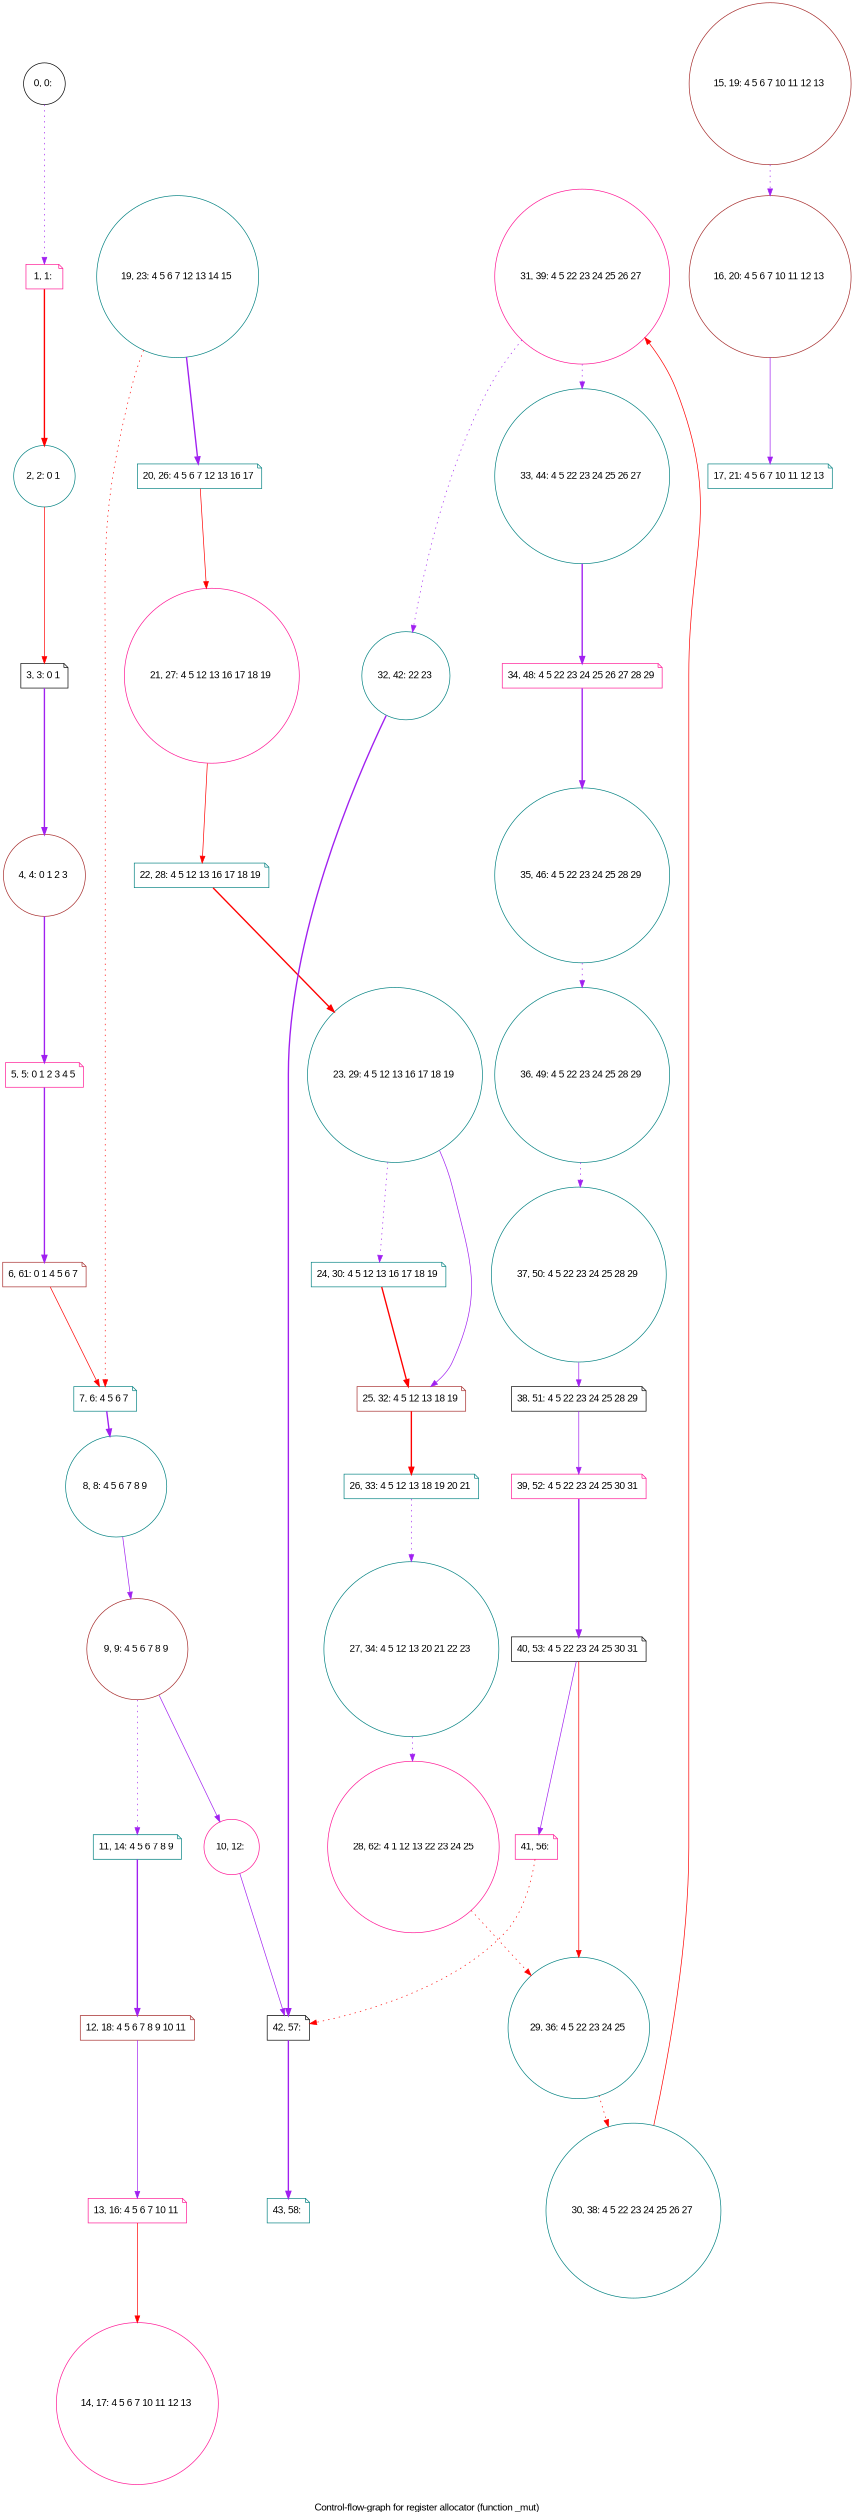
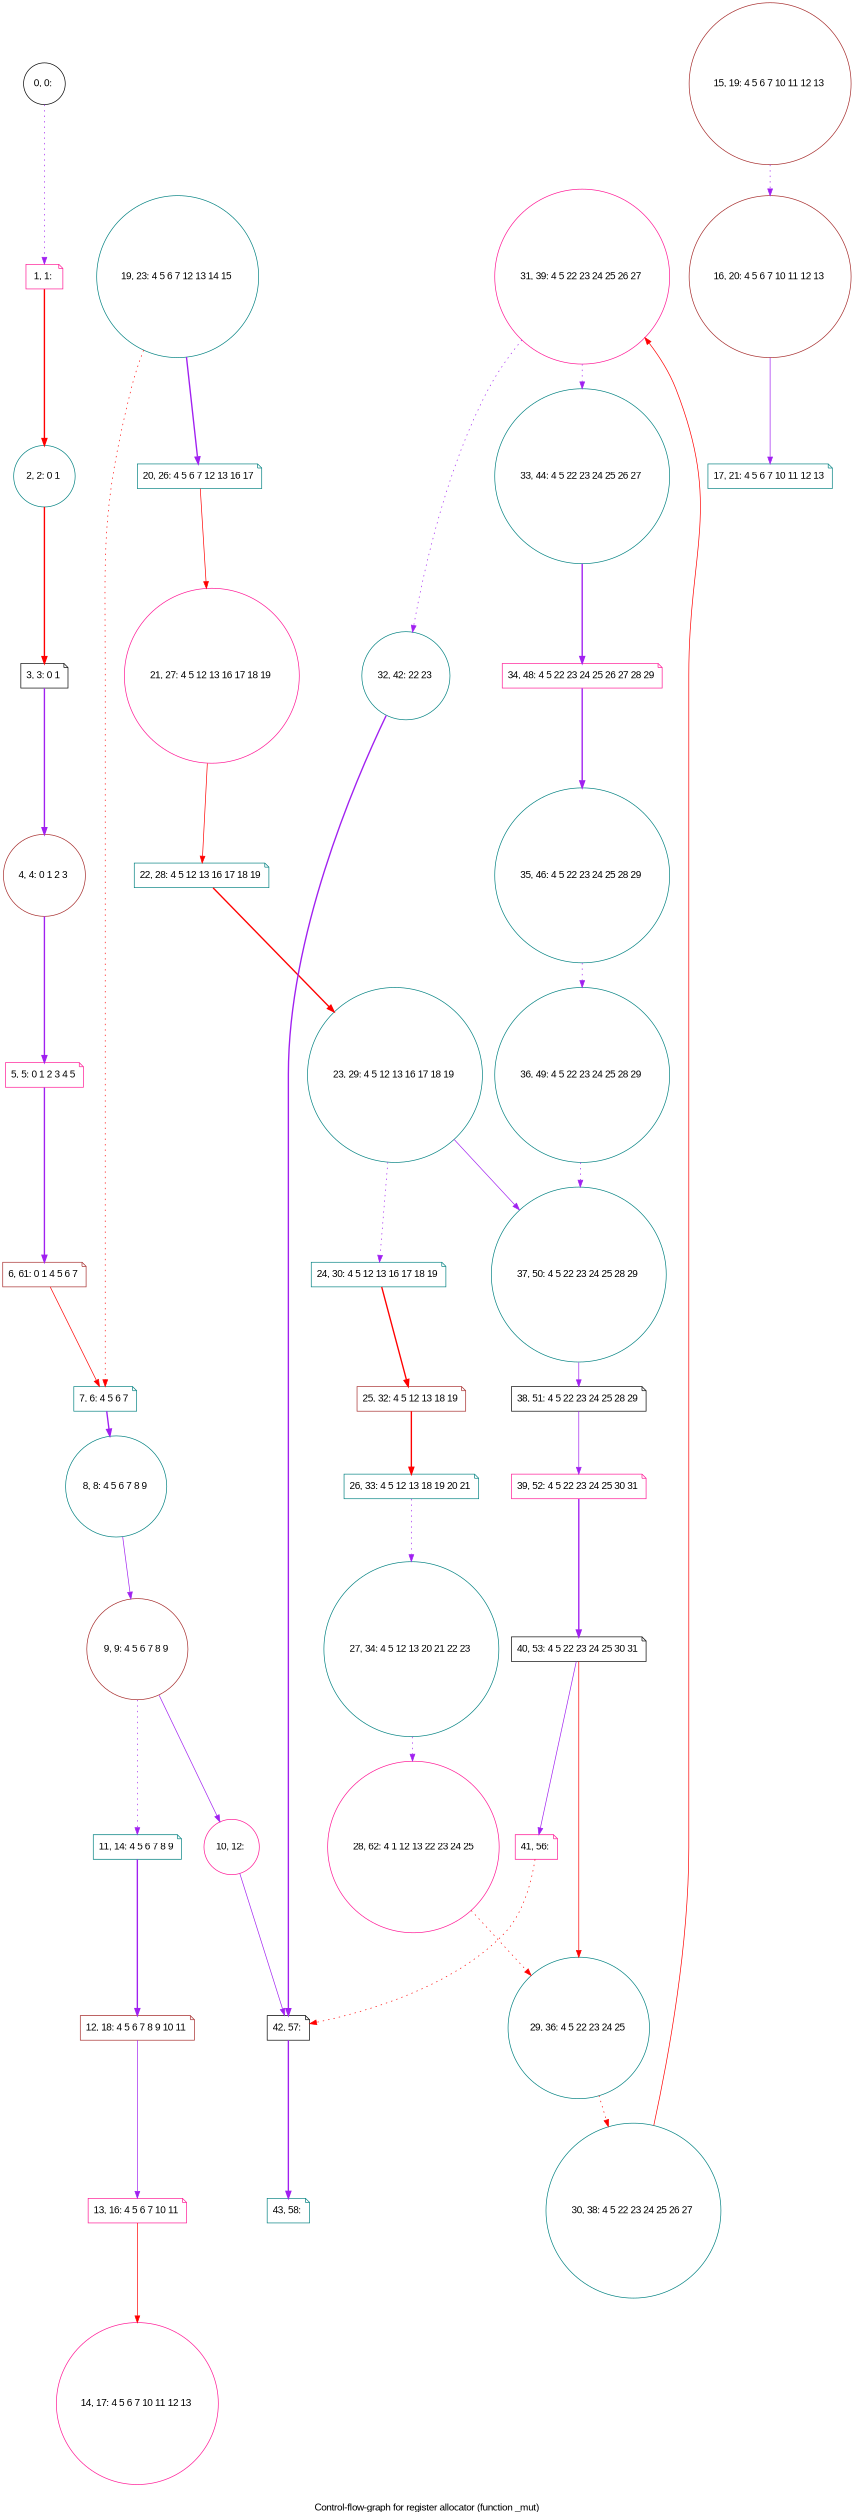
edge "2, 2: 0 1" -> "3, 3: 0 1": style solid -> bold
edge "23, 29: 4 5 12 13 16 17 18 19" -> "25, 32: 4 5 12 13 18 19": now "23, 29: 4 5 12 13 16 17 18 19" -> "37, 50: 4 5 22 23 24 25 28 29"
